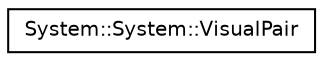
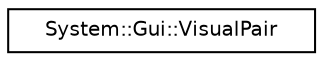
node "System::System::VisualPair": label "System::System::VisualPair" -> "System::Gui::VisualPair"
